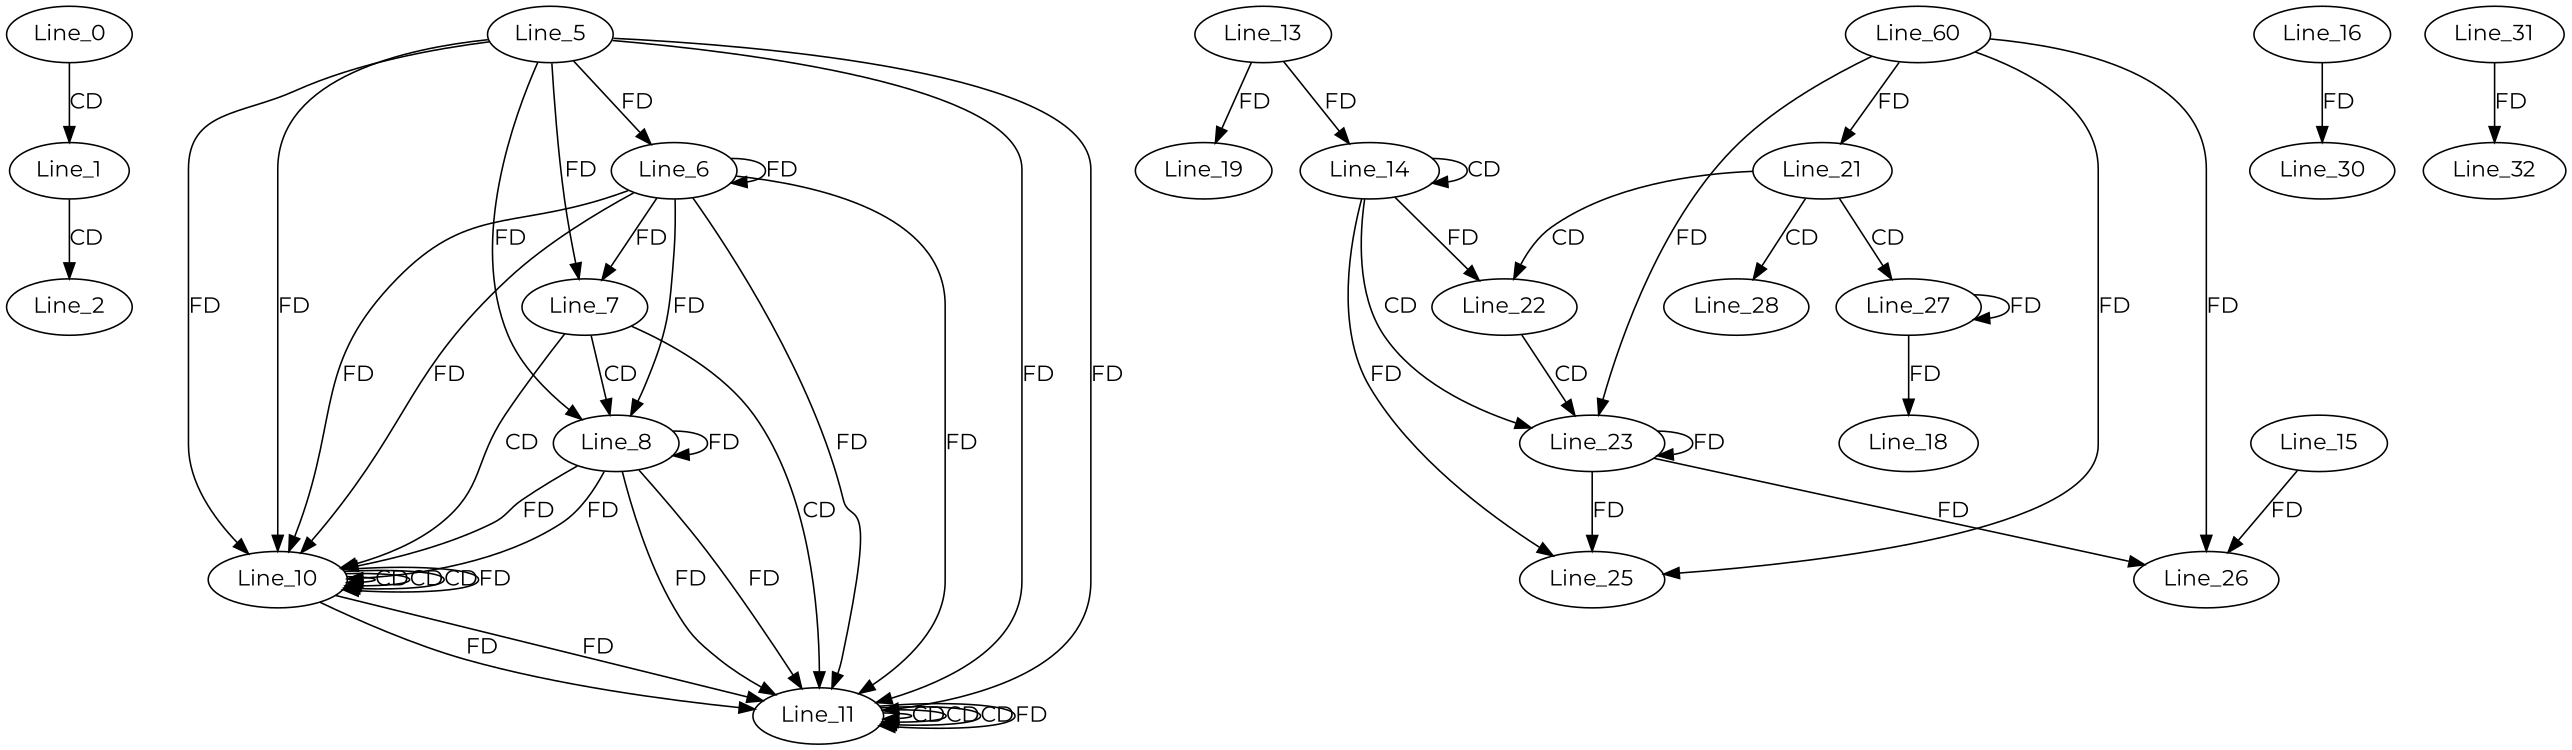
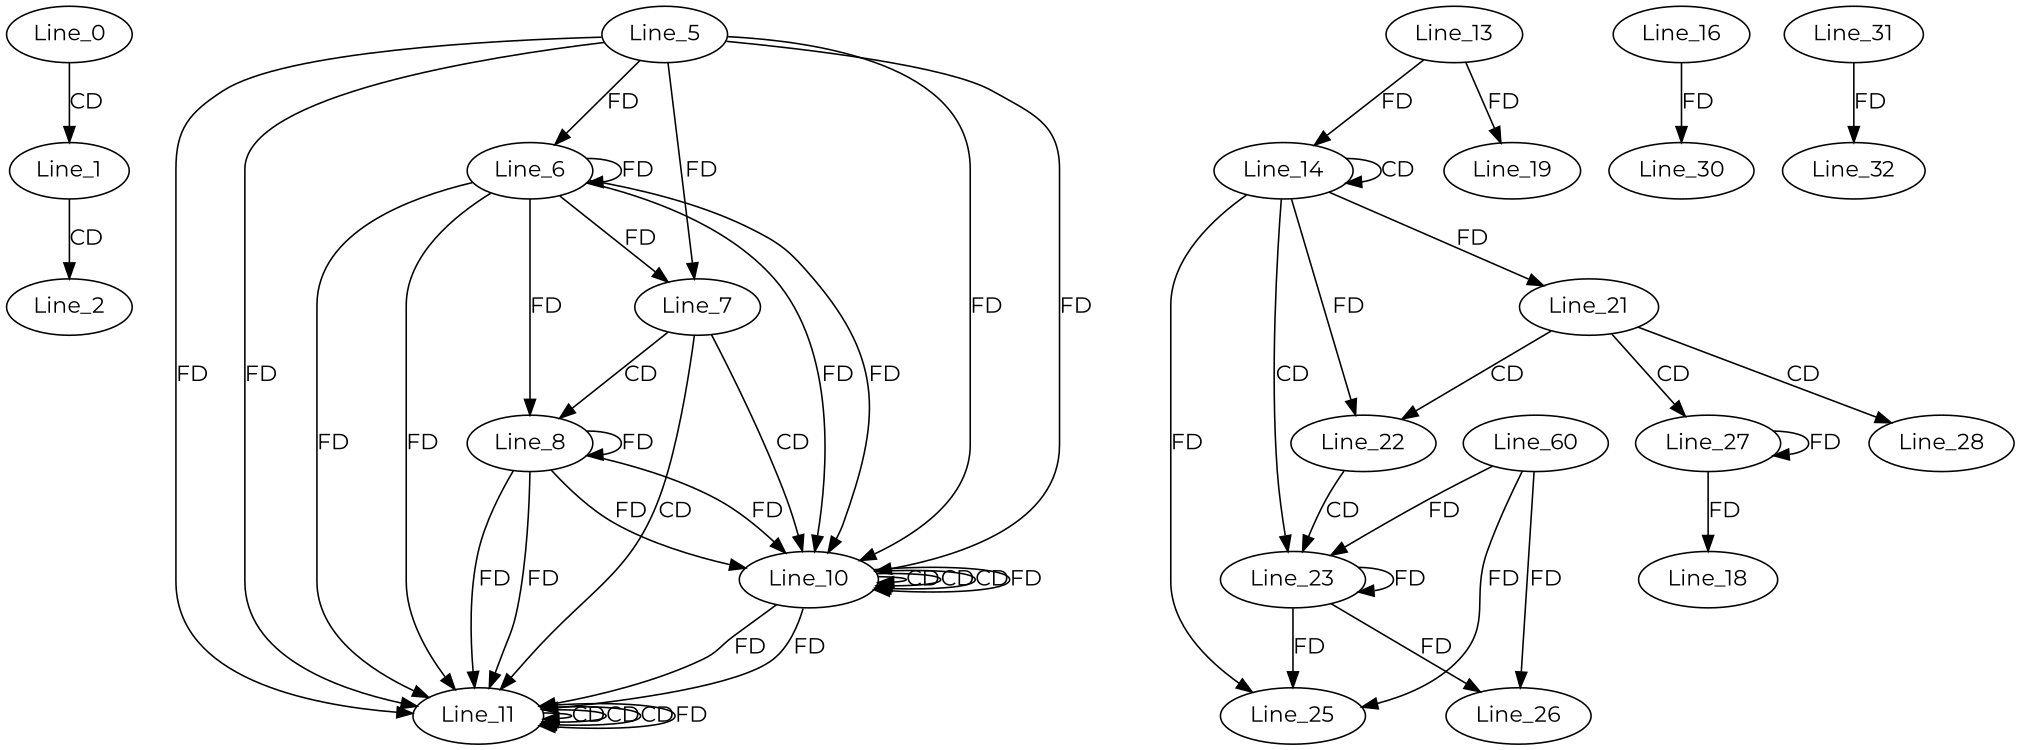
edge "Line_60" -> "Line_21": now "Line_14" -> "Line_21"
edge "Line_5" -> "Line_8": removed, label "FD"
node "Line_15": removed
